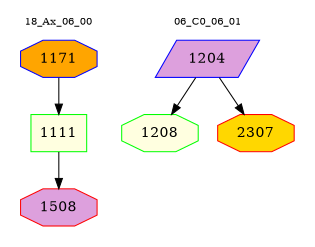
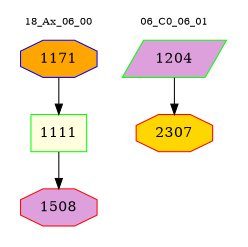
node "1204": color blue -> green
node "1208": removed
